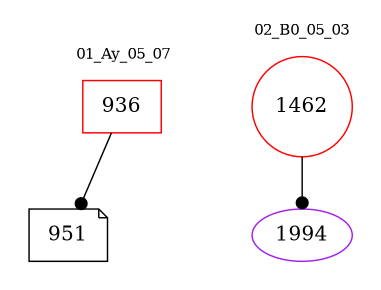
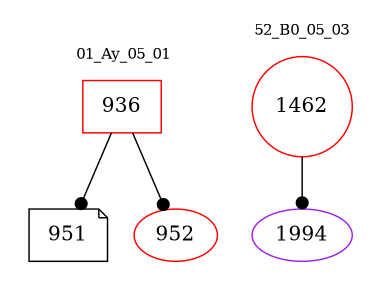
cluster "02_B0_05_03": label "02_B0_05_03" -> "52_B0_05_03"
cluster "01_Ay_05_07": label "01_Ay_05_07" -> "01_Ay_05_01"
node "952": added
